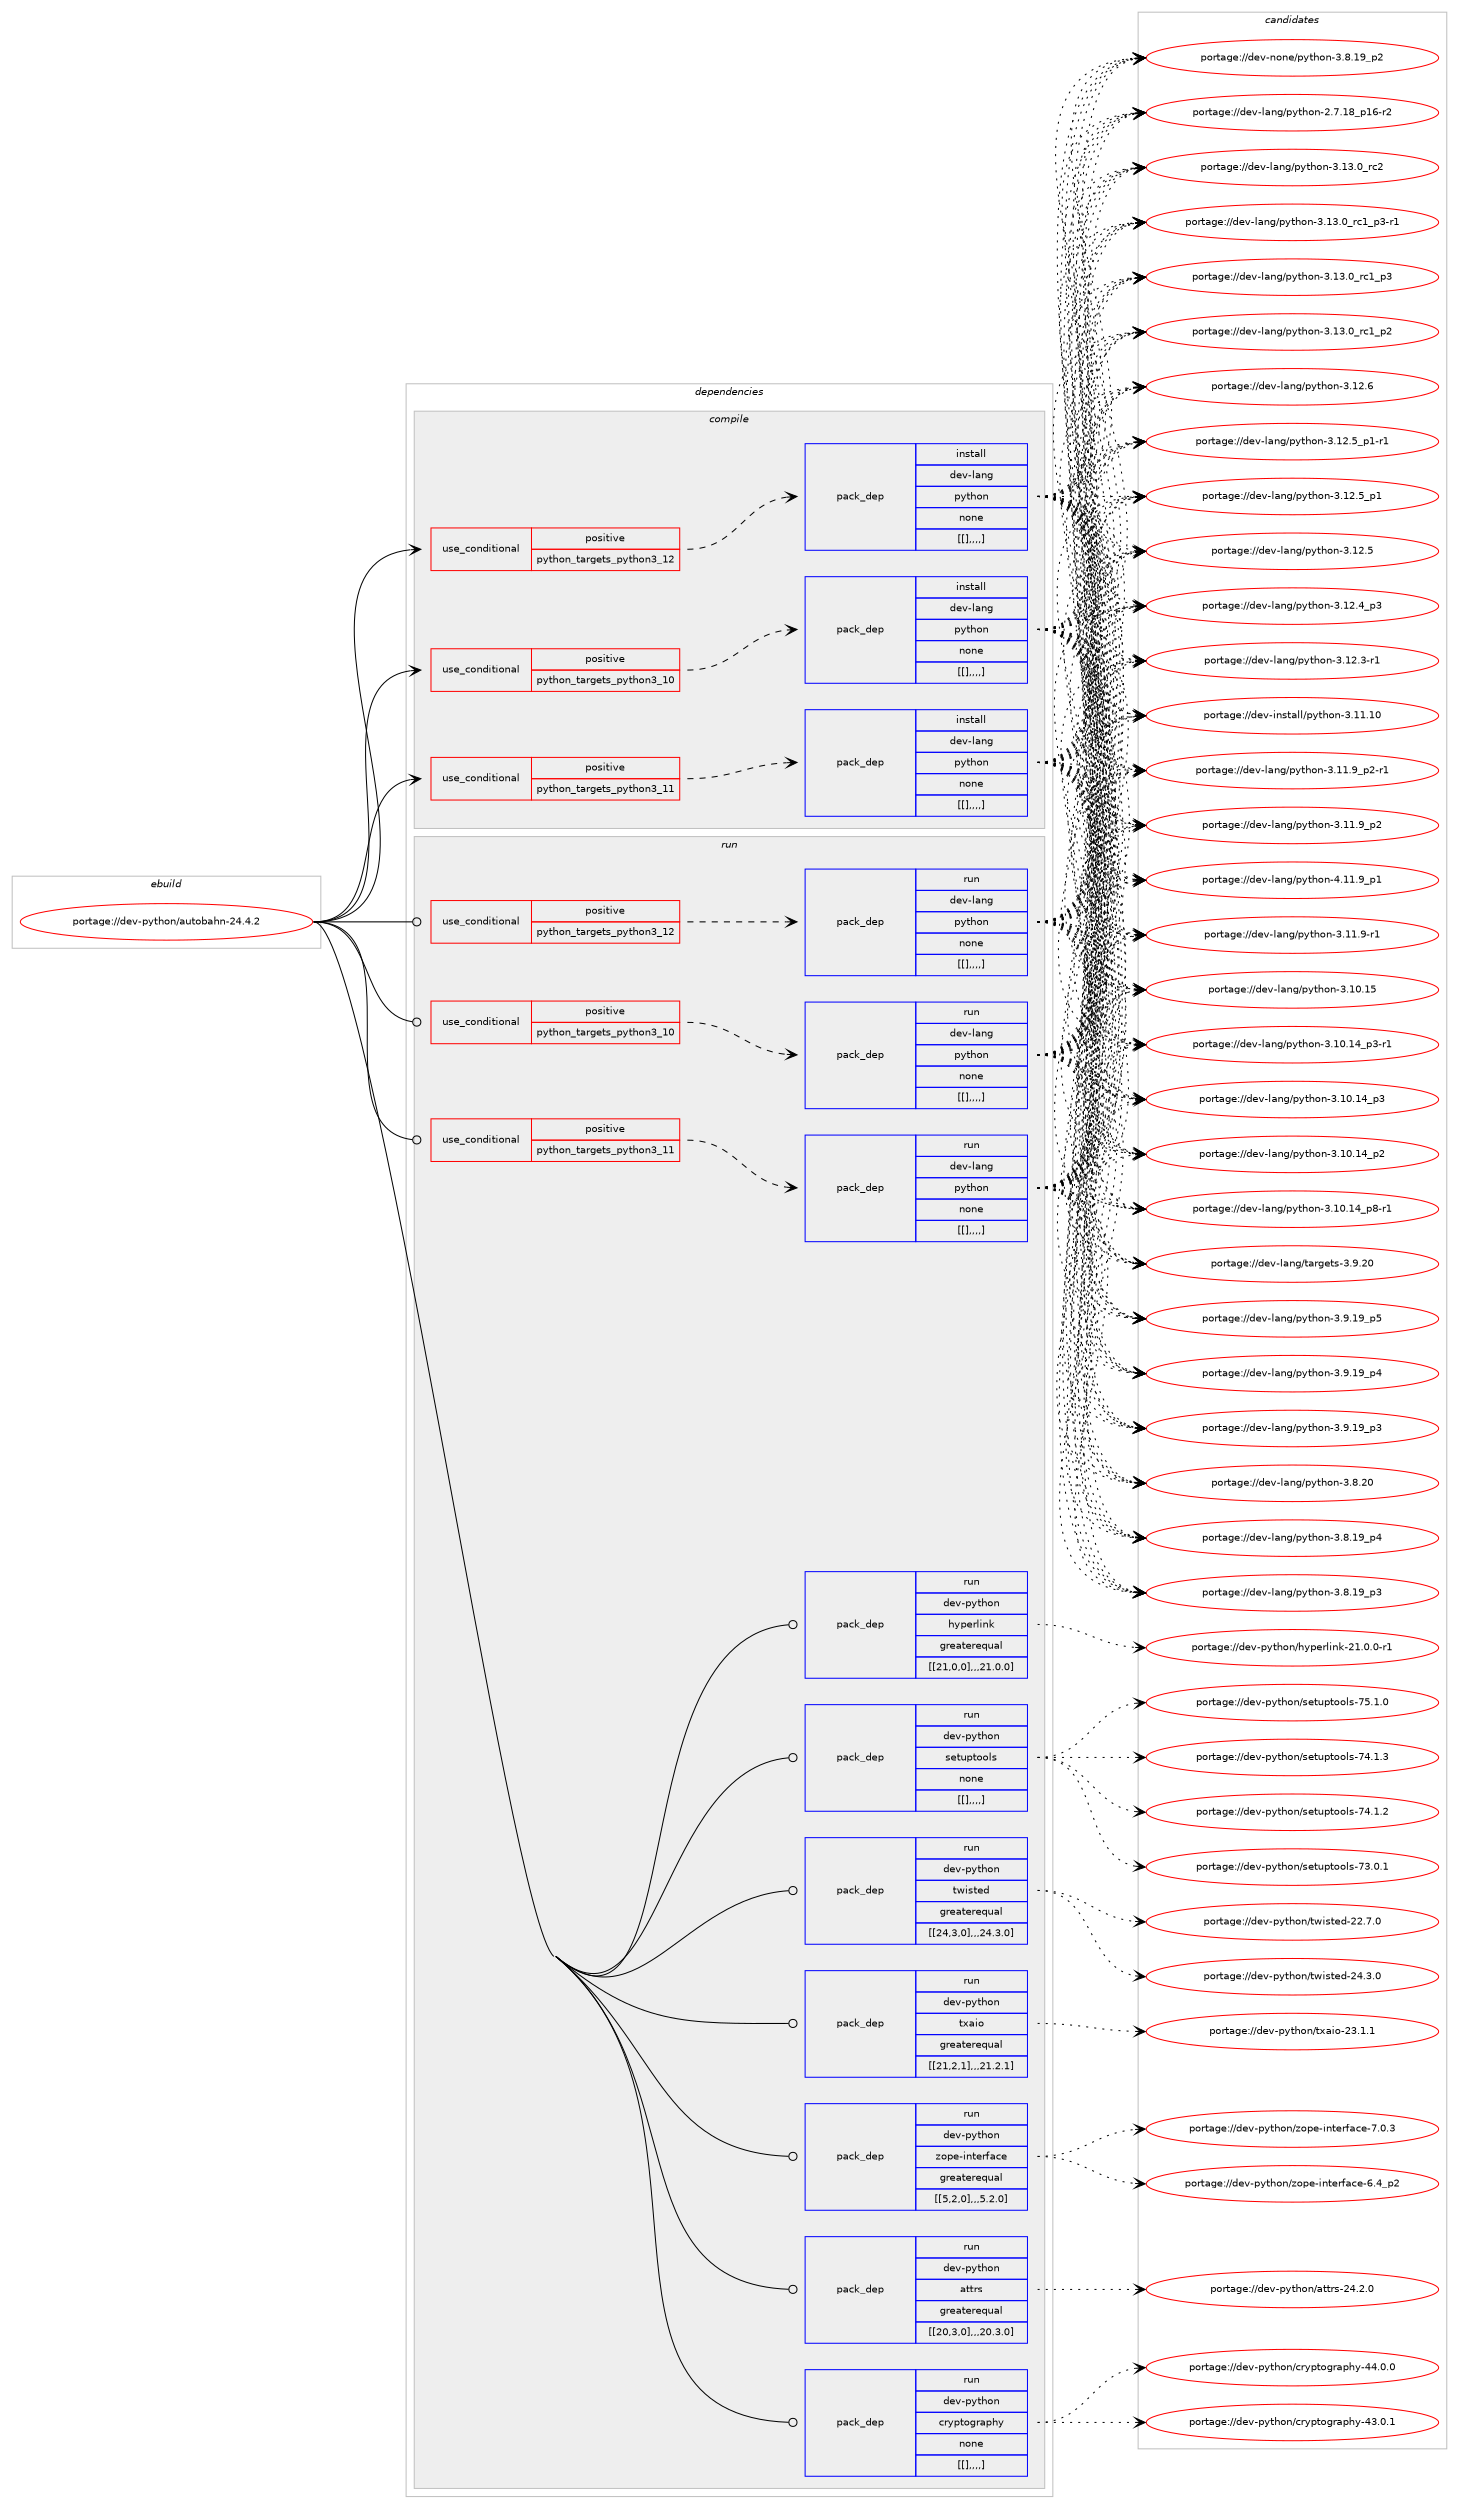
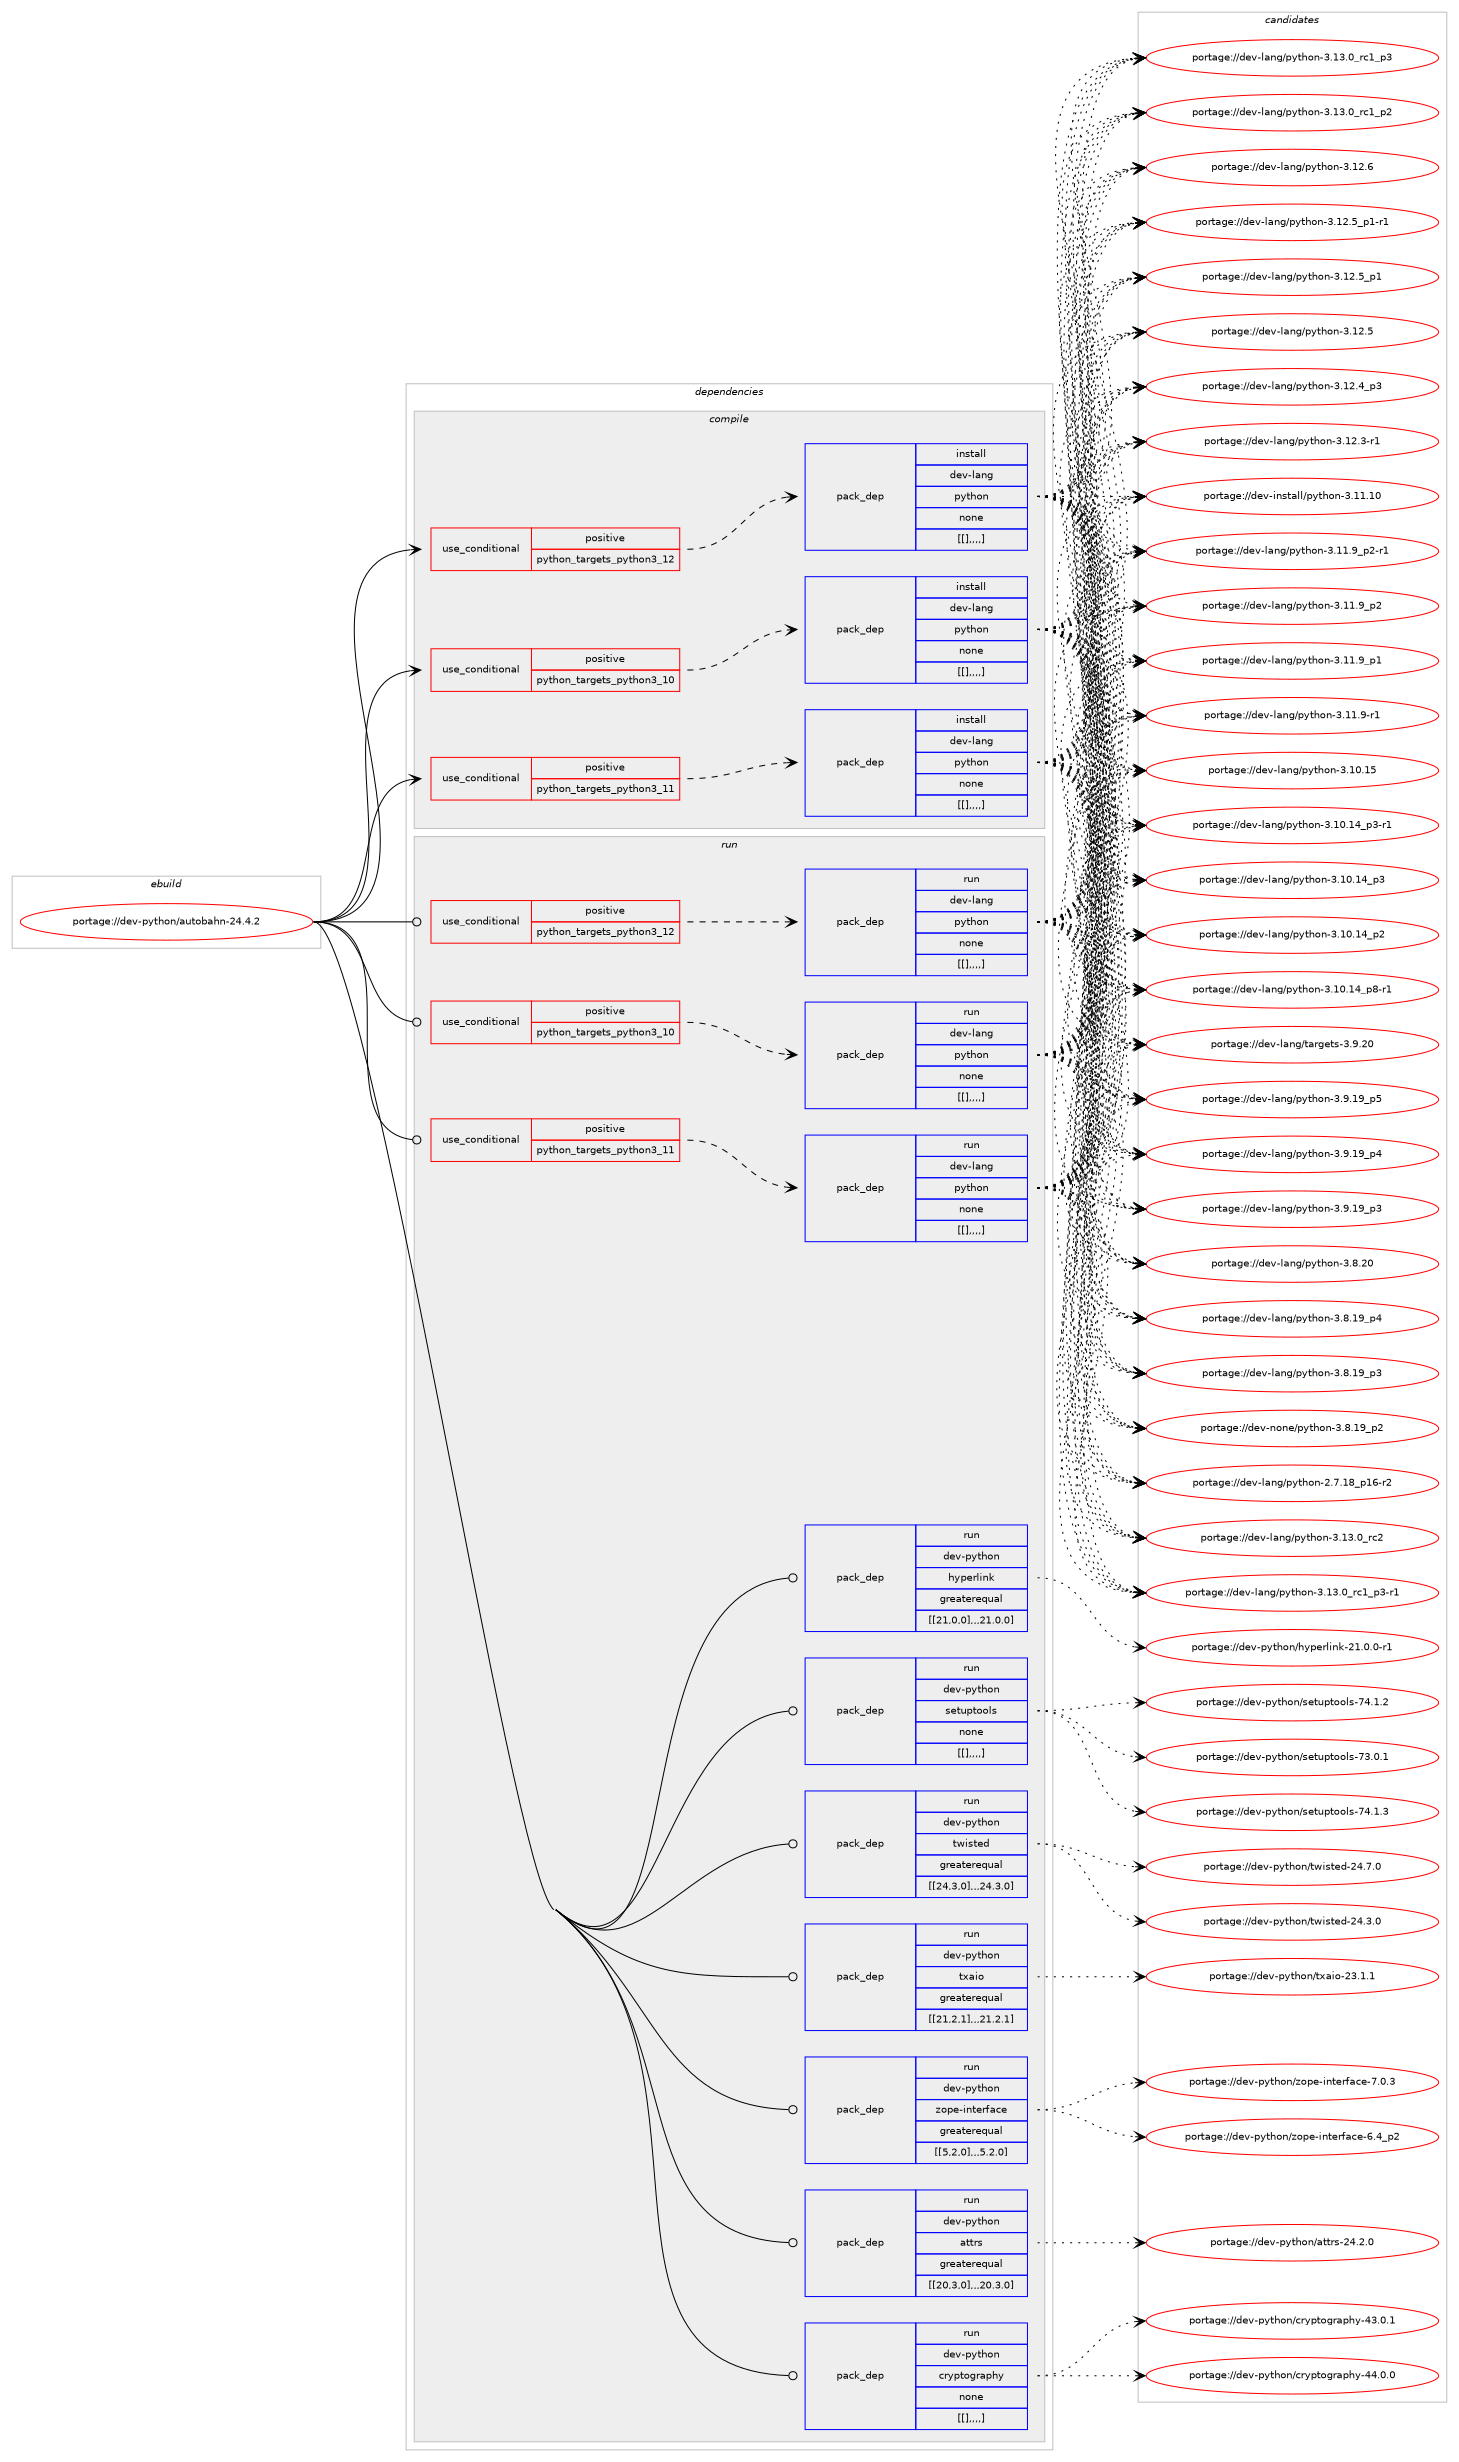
node "portage://dev-lang/python-4.11.9_p1": label "portage://dev-lang/python-4.11.9_p1" -> "portage://dev-lang/python-3.11.9_p1"
node "portage://dev-python/setuptools-75.1.0": removed
node "portage://dev-python/twisted-22.7.0": label "portage://dev-python/twisted-22.7.0" -> "portage://dev-python/twisted-24.7.0"
